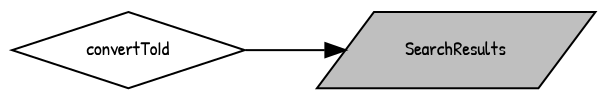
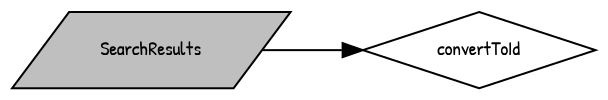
edge "convertToId" -> "SearchResults": reversed
